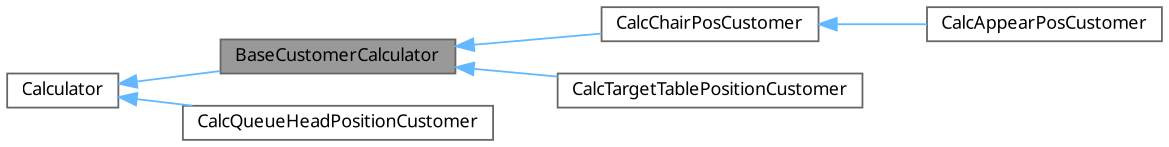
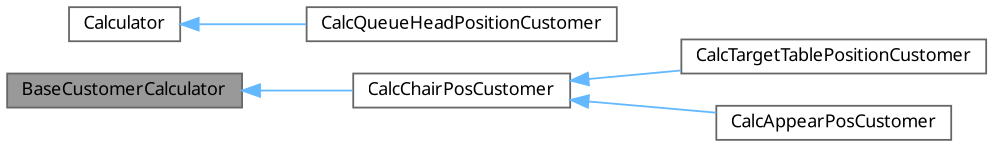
edge "CalcTargetTablePositionCustomer" -> "BaseCustomerCalculator": now "CalcTargetTablePositionCustomer" -> "CalcChairPosCustomer"
edge "BaseCustomerCalculator" -> "Calculator": removed
